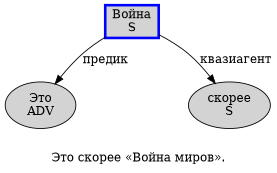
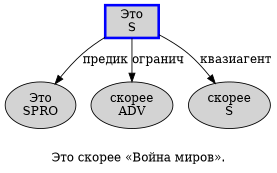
node "Война S": label "Война S" -> "Это S"
node "Это ADV": label "Это ADV" -> "Это SPRO"
node "скорее ADV": added
